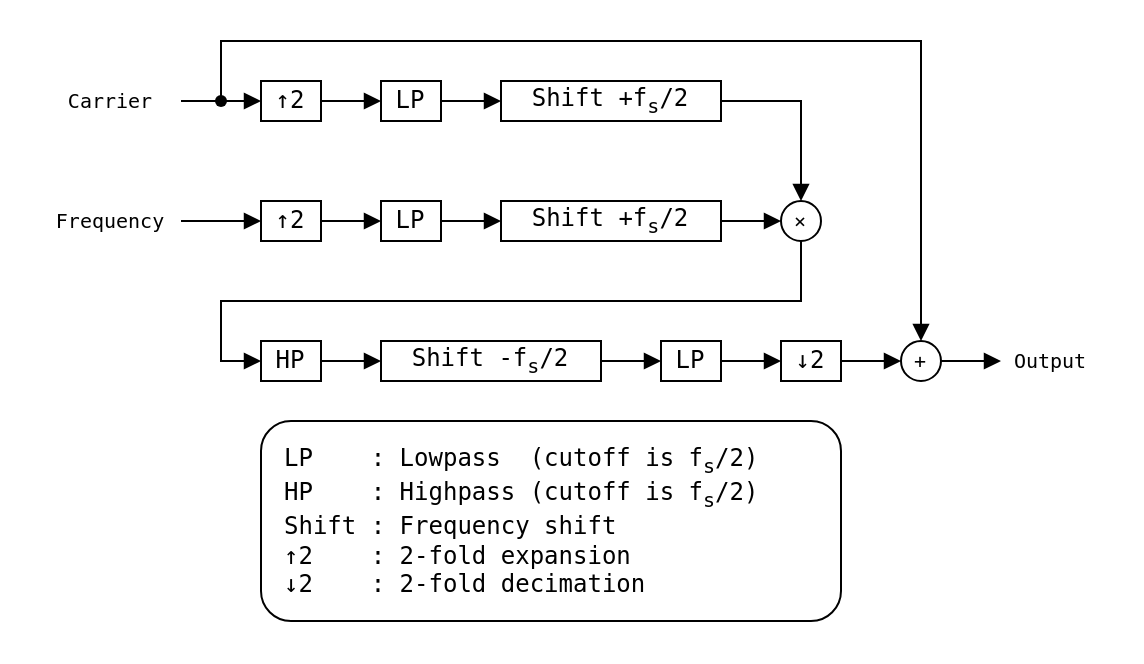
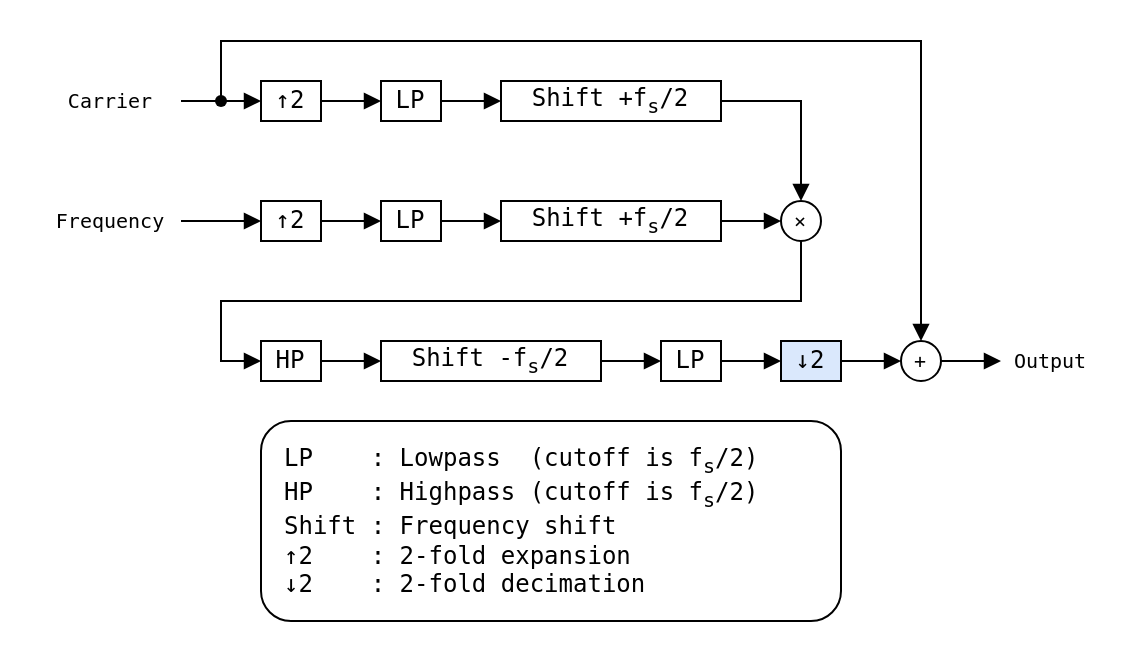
node "↓2": fillcolor #ffffff -> #dae8fc
